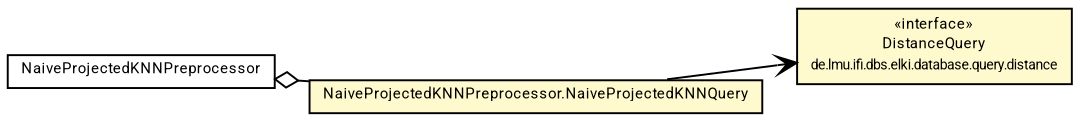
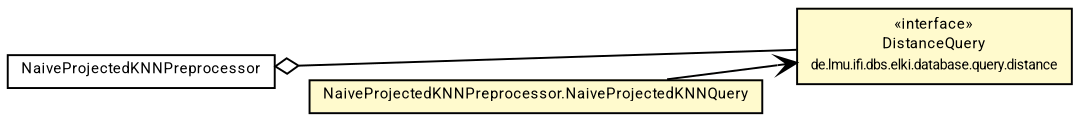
edge "NaiveProjectedKNNPreprocessor.NaiveProjectedKNNQuery" -> "NaiveProjectedKNNPreprocessor": now "DistanceQuery" -> "NaiveProjectedKNNPreprocessor"
